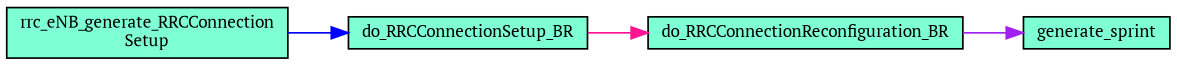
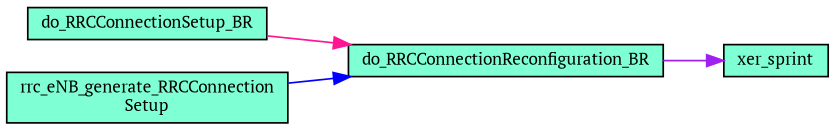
edge "rrc_eNB_generate_RRCConnection Setup" -> "do_RRCConnectionSetup_BR": now "rrc_eNB_generate_RRCConnection Setup" -> "do_RRCConnectionReconfiguration_BR"
node "generate_sprint": label "generate_sprint" -> "xer_sprint"
